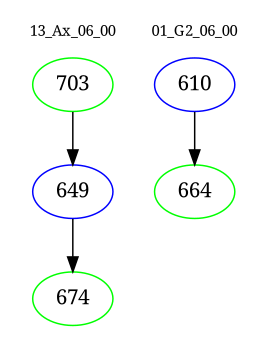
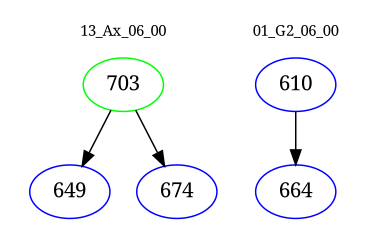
node "664": color green -> blue
edge "649" -> "674": now "703" -> "674"
node "674": color green -> blue
